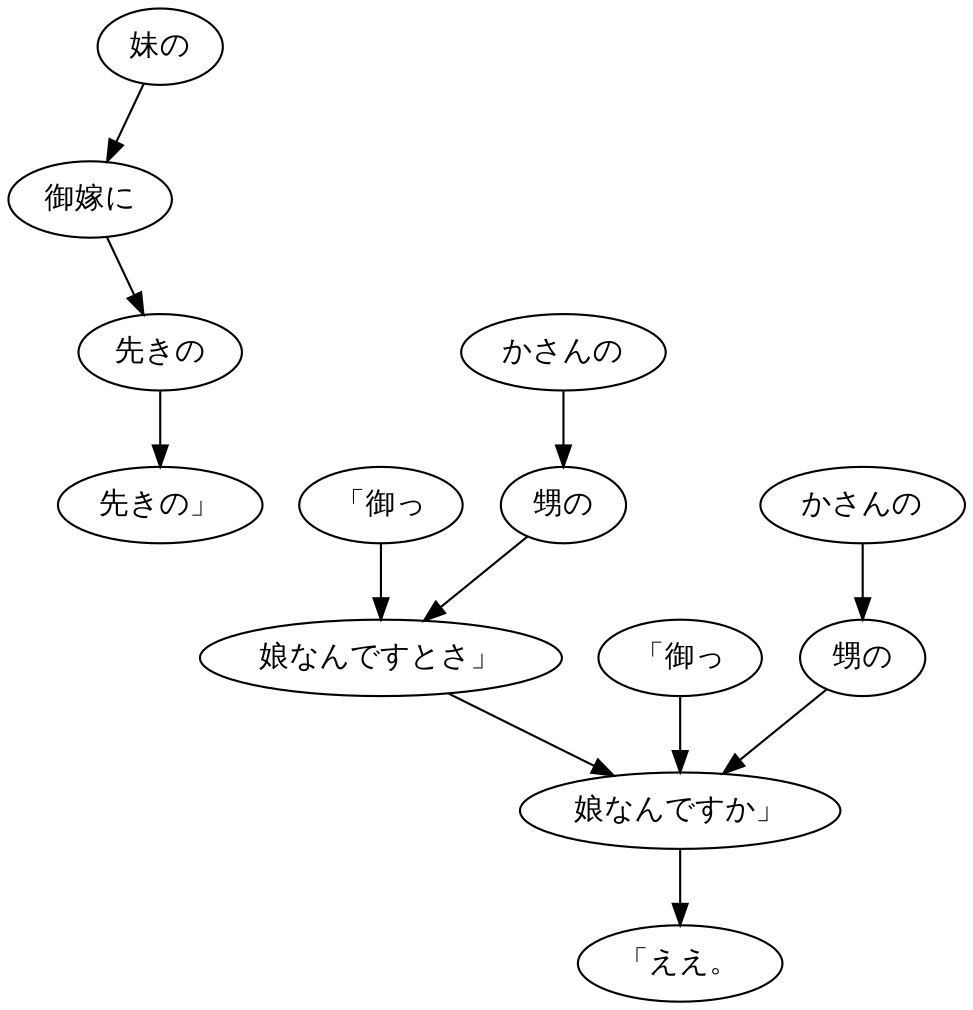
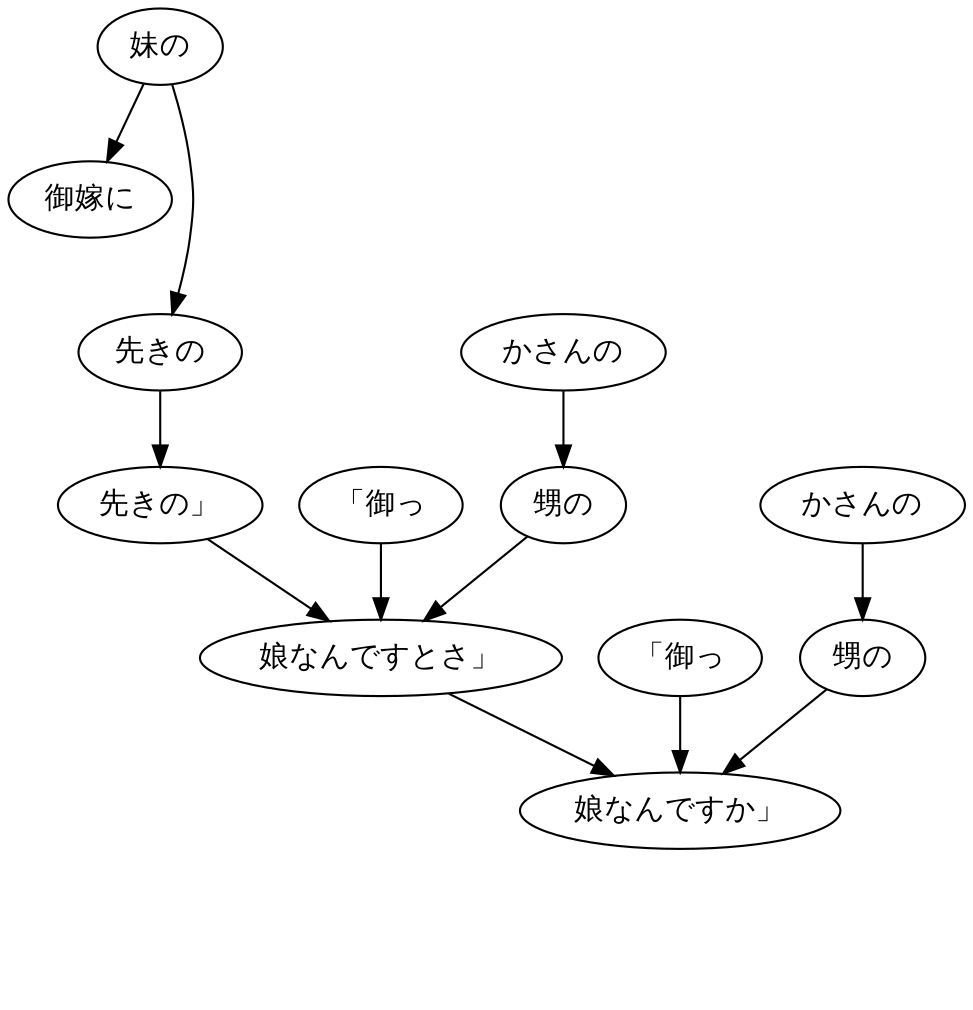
edge "御嫁に" -> "先きの": now "妹の" -> "先きの"
edge "先きの」" -> "娘なんですとさ」": added
node "「ええ。": removed
